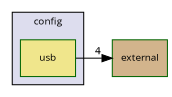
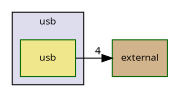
cluster "config": label "config" -> "usb"
